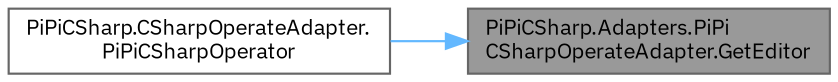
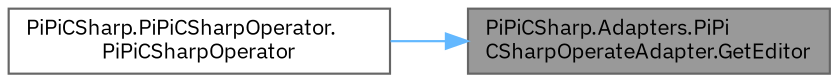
node "PiPiCSharp.CSharpOperateAdapter. PiPiCSharpOperator": label "PiPiCSharp.CSharpOperateAdapter. PiPiCSharpOperator" -> "PiPiCSharp.PiPiCSharpOperator. PiPiCSharpOperator"
